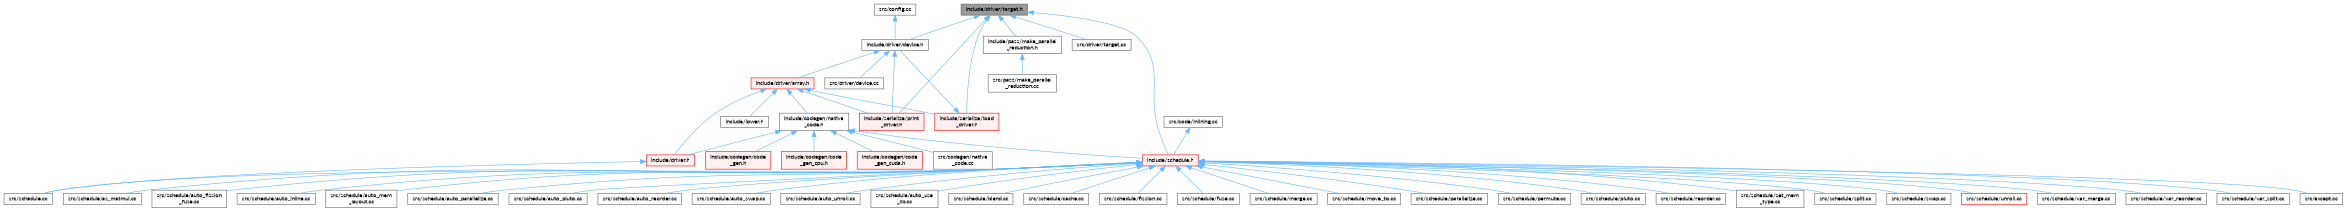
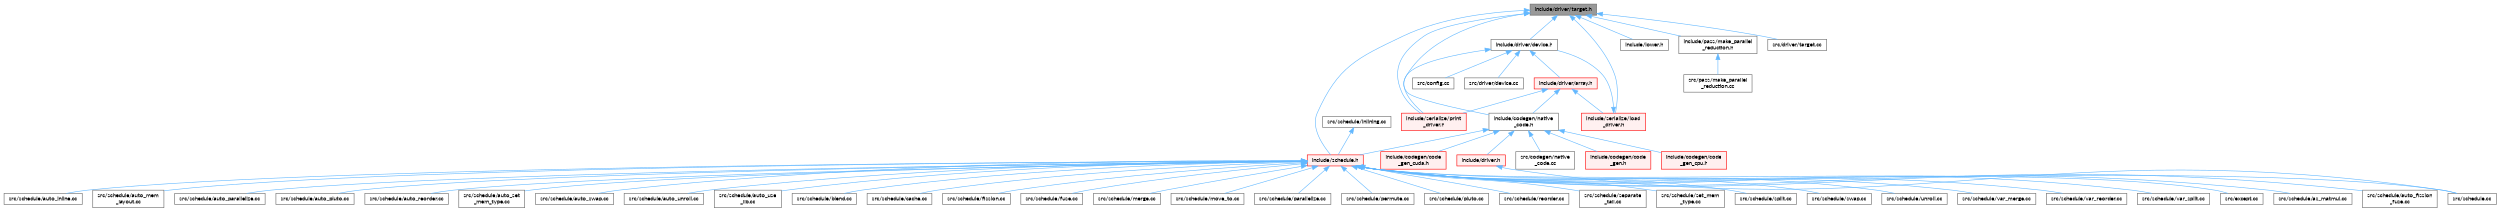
edge "include/driver/device.h" -> "src/config.cc": reversed
edge "include/codegen/native _code.h" -> "include/driver/target.h": added
edge "include/lower.h" -> "include/driver/array.h": now "include/lower.h" -> "include/driver/target.h"
edge "include/driver.h" -> "include/driver/array.h": removed
node "src/code/inlining.cc": label "src/code/inlining.cc" -> "src/schedule/inlining.cc"
node "src/schedule/auto_set _mem_type.cc": added
node "src/schedule/separate _tail.cc": added
node "src/schedule/unroll.cc": color red -> grey40
